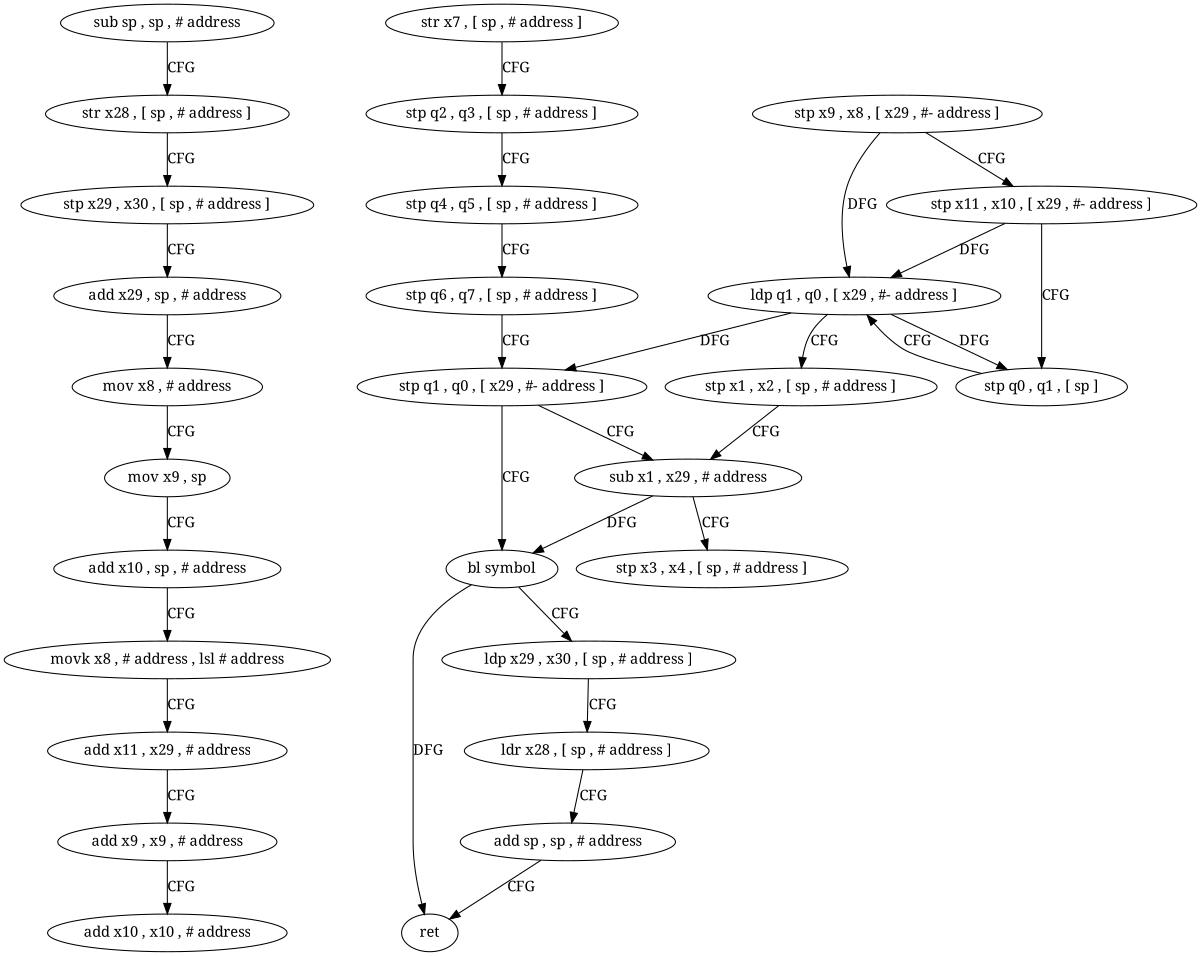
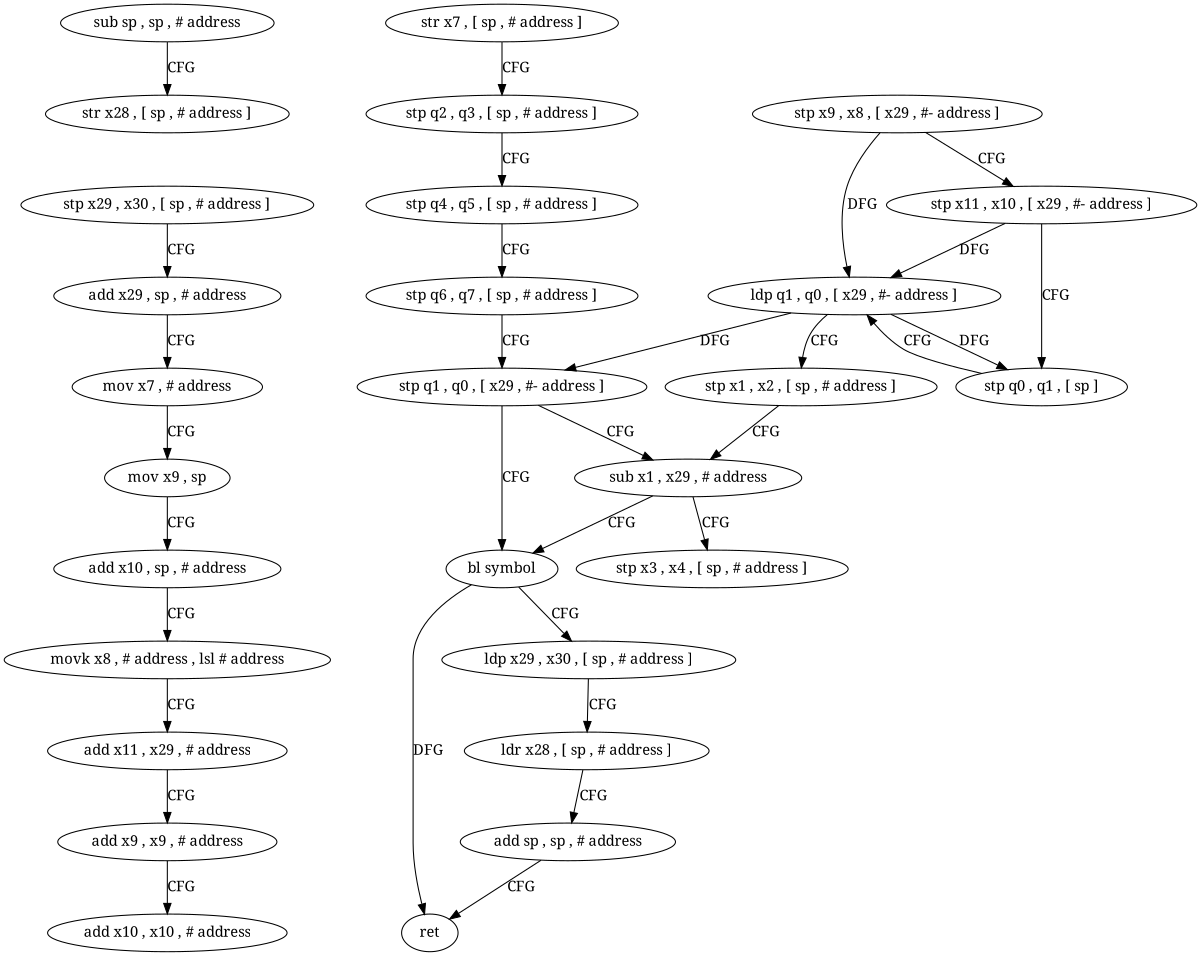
edge "str x28 , [ sp , # address ]" -> "stp x29 , x30 , [ sp , # address ]": removed, label "CFG"
node "mov x8 , # address": label "mov x8 , # address" -> "mov x7 , # address"
edge "sub x1 , x29 , # address" -> "bl symbol": label "DFG" -> "CFG"
